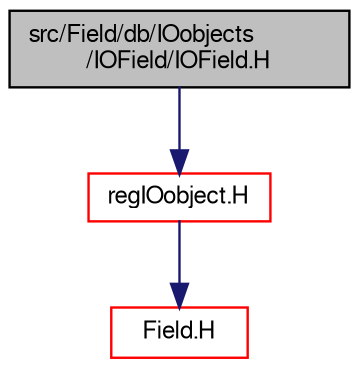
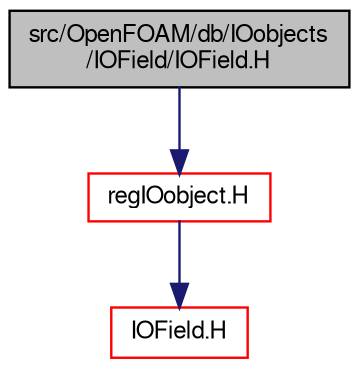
node "src/Field/db/IOobjects /IOField/IOField.H": label "src/Field/db/IOobjects /IOField/IOField.H" -> "src/OpenFOAM/db/IOobjects /IOField/IOField.H"
node "Field.H": label "Field.H" -> "IOField.H"
